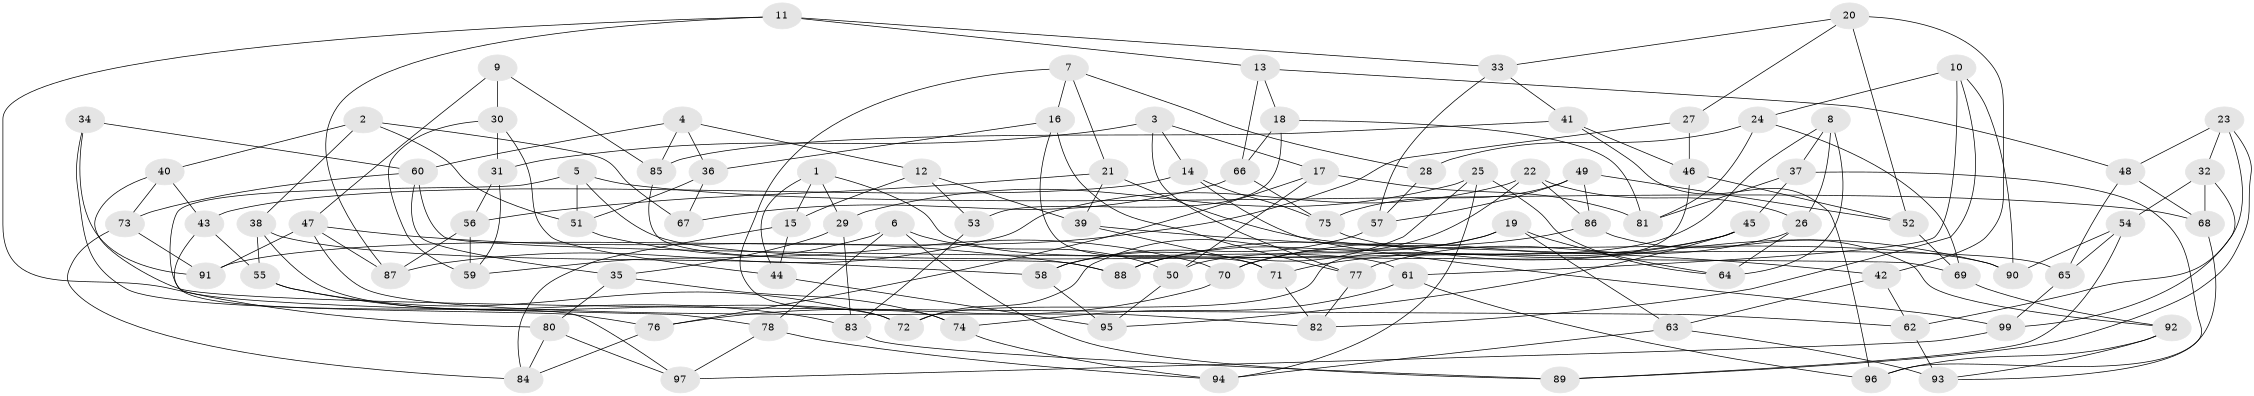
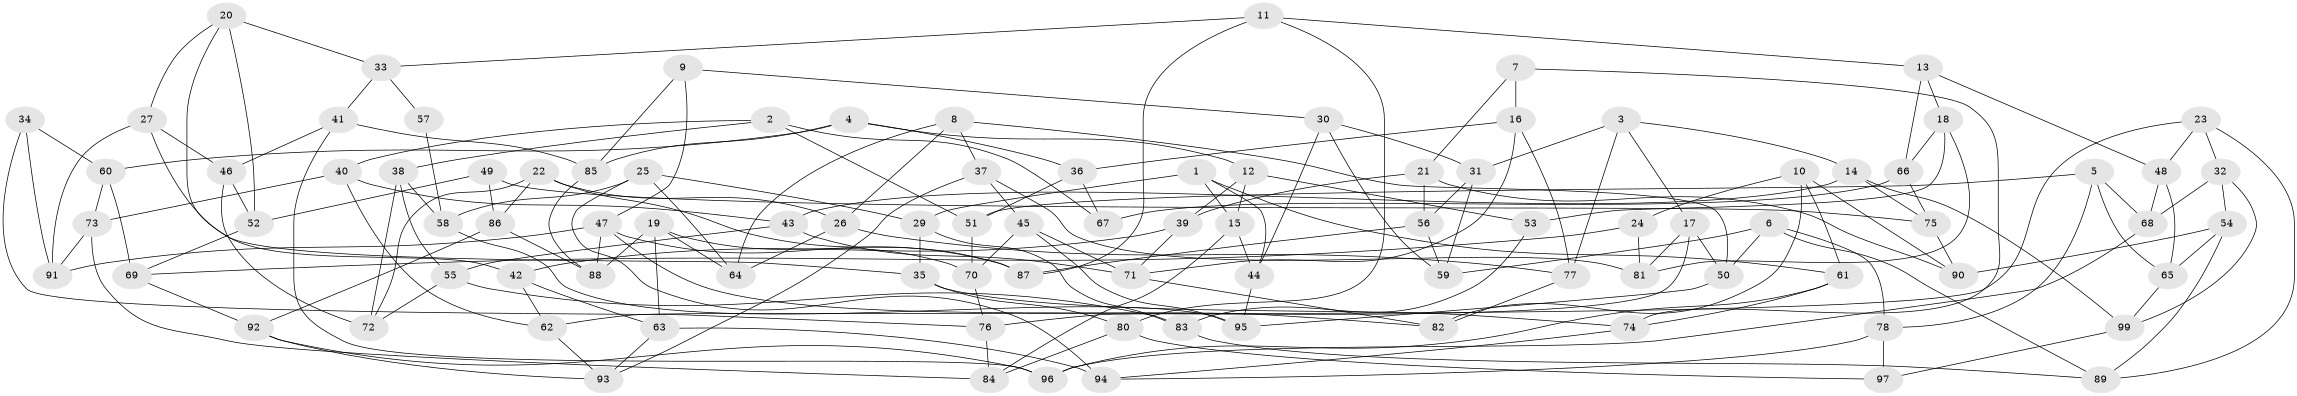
node "28": removed
edge "49" -- "57": removed
edge "60" -- "35": now "27" -- "35"
edge "43" -- "97": now "43" -- "71"
